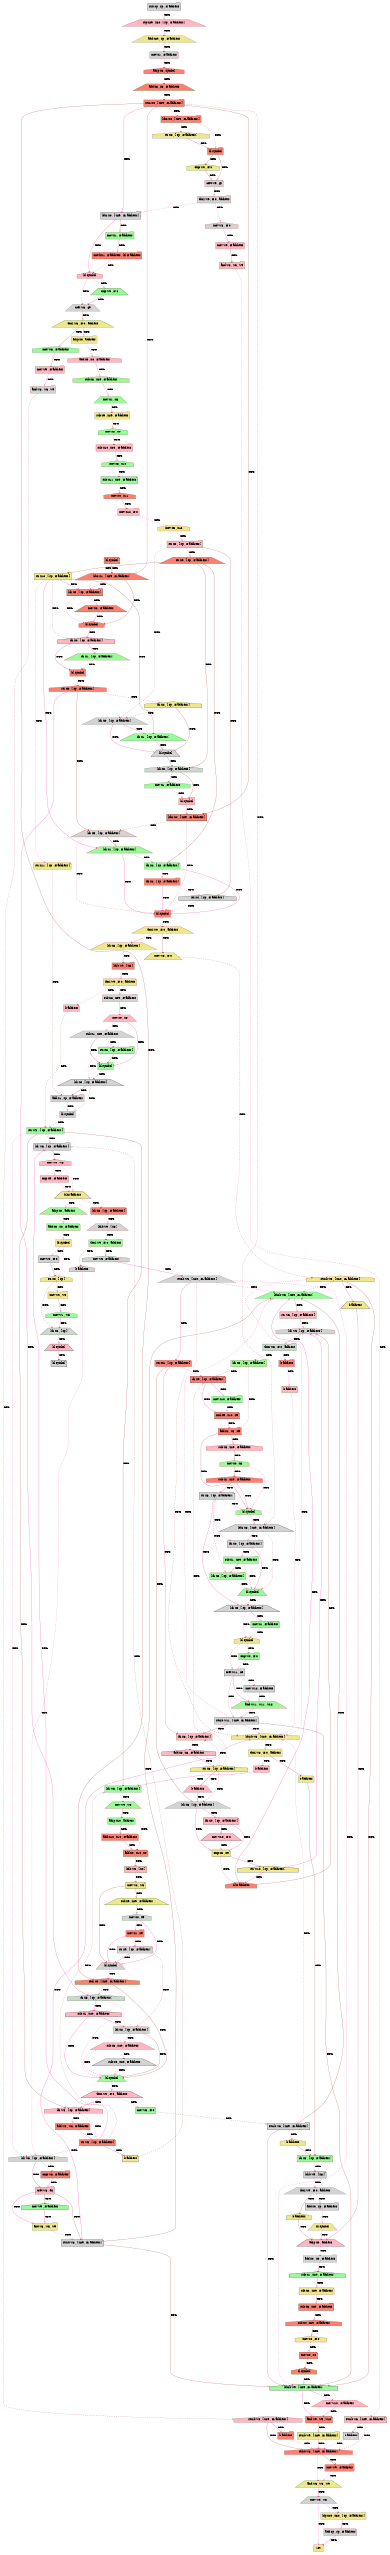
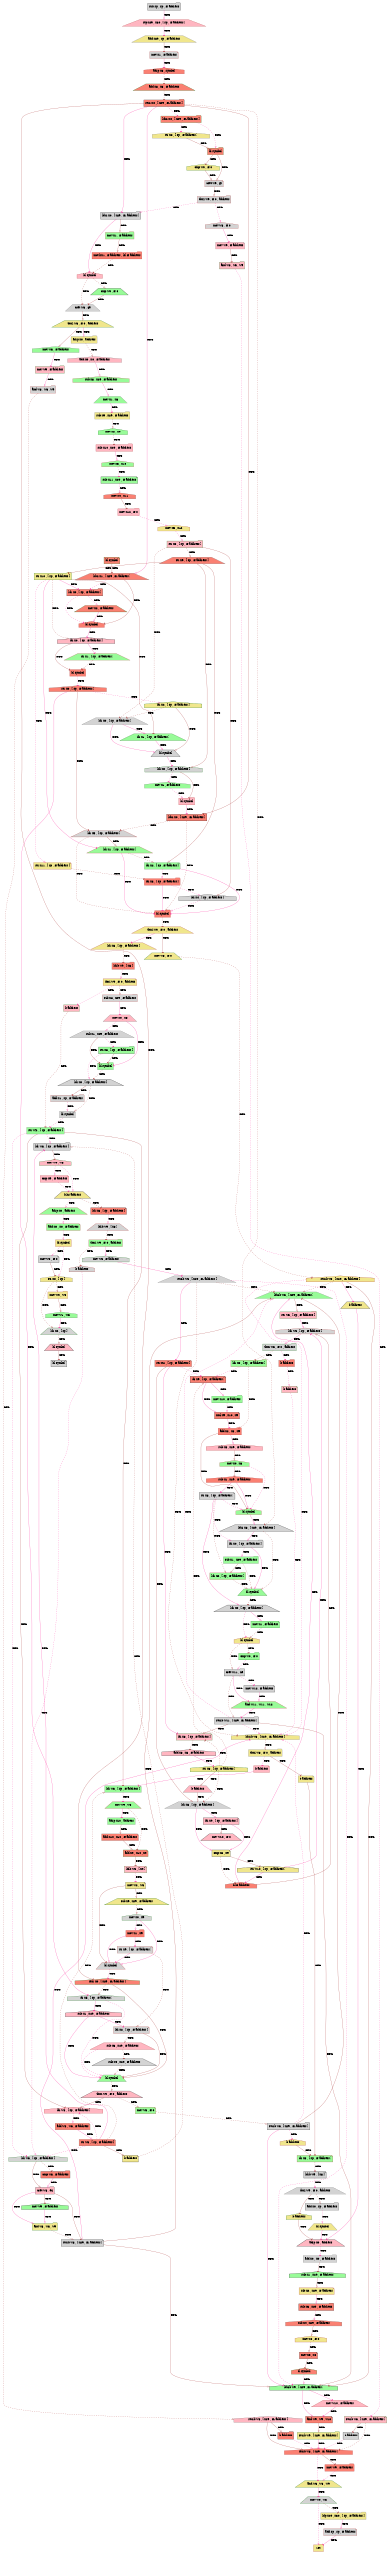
edge "str x11 , [ sp , # address ]" -> "add x1 , sp , # address": now "str x11 , [ sp , # address ]" -> "ldr x3 , [ sp , # address ]"
edge "mov w10 , # 0" -> "cmp x8 , x9": removed, label "CFG"
